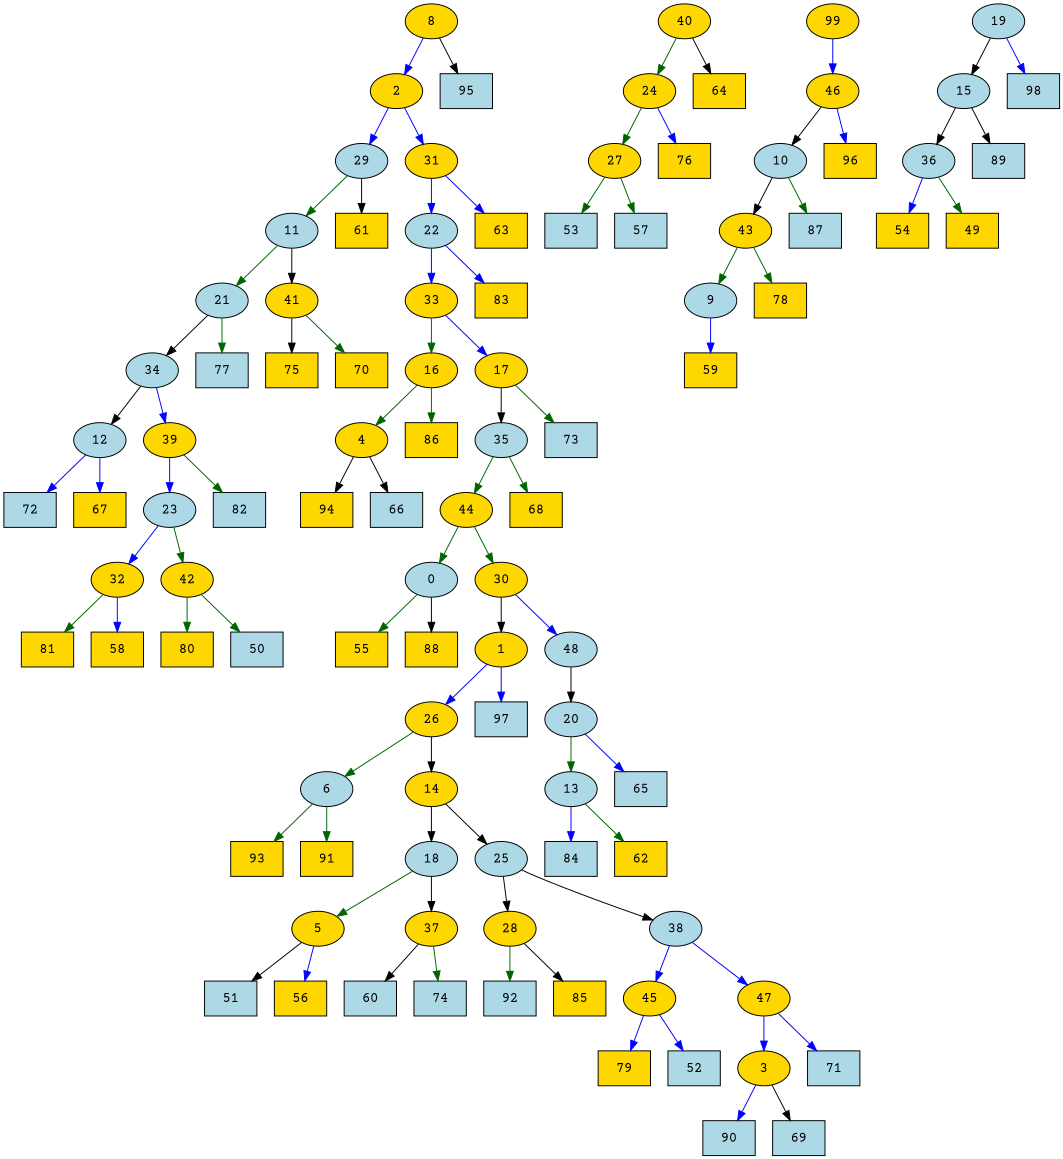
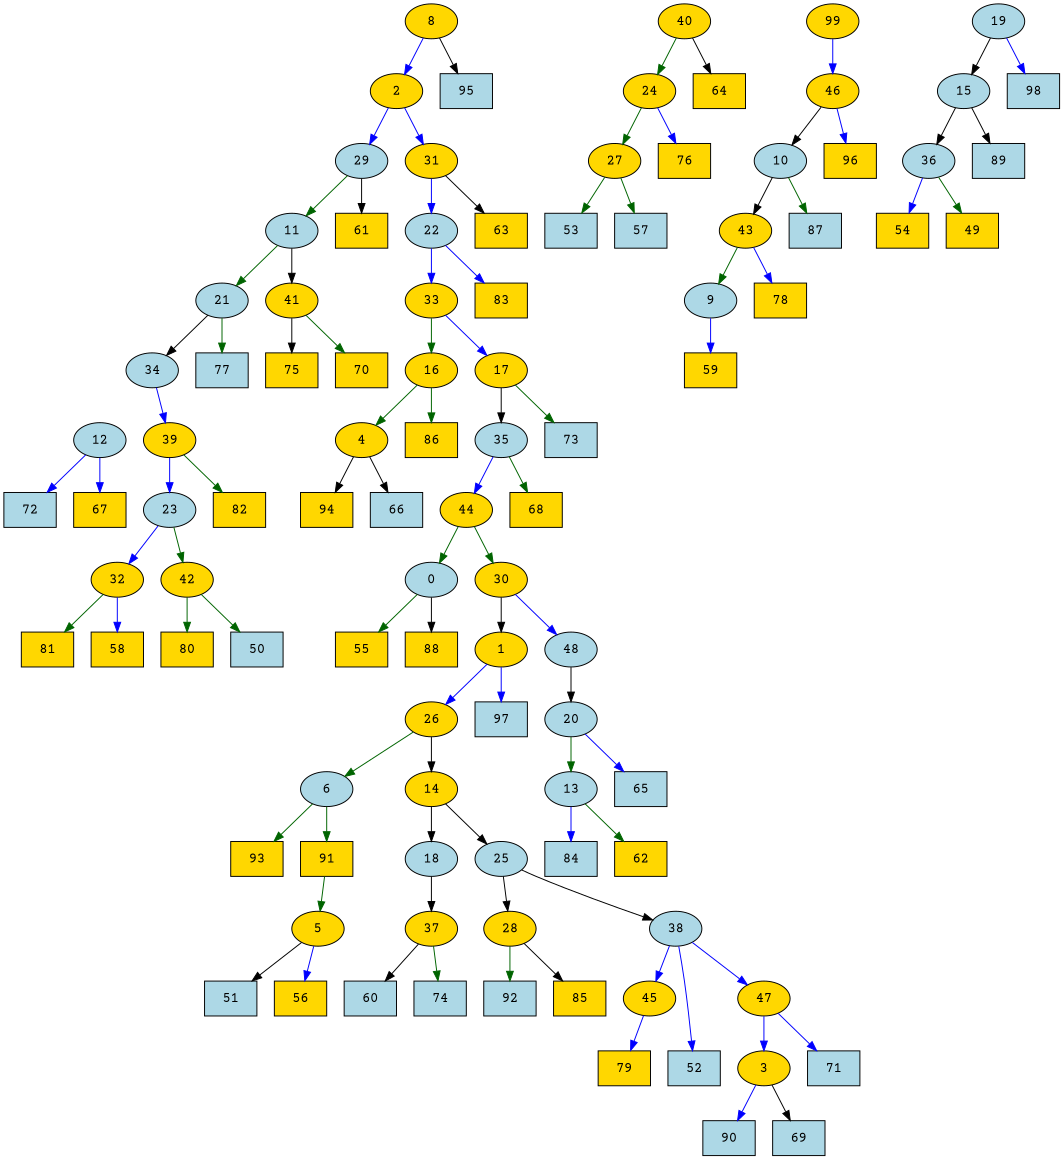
edge "31" -> "63": color blue -> black
edge "43" -> "78": color darkgreen -> blue
edge "34" -> "12": removed
edge "35" -> "44": color darkgreen -> blue
node "82": fillcolor lightblue -> gold
edge "18" -> "5": now "91" -> "5"
edge "45" -> "52": now "38" -> "52"
